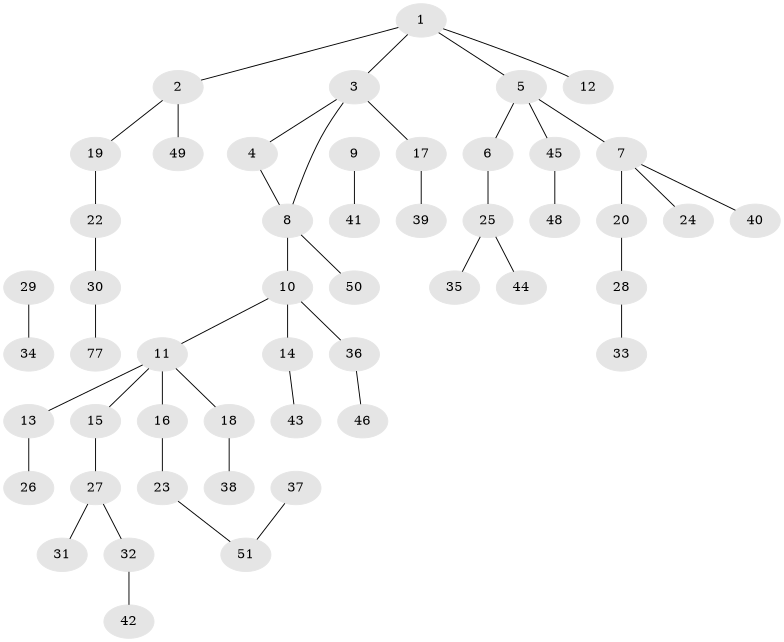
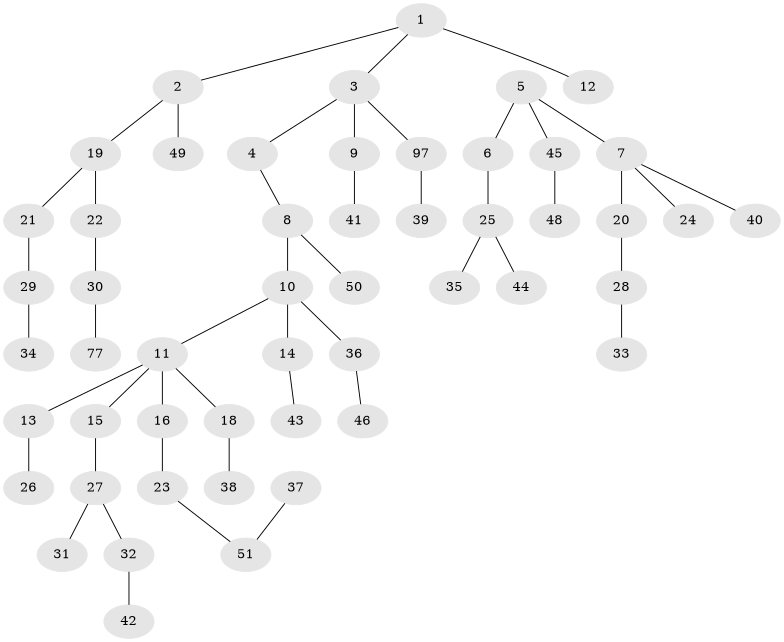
edge "1" -- "5": removed
edge "3" -- "8": now "3" -- "9"
node "17": label "17" -> "97"
node "21": added
